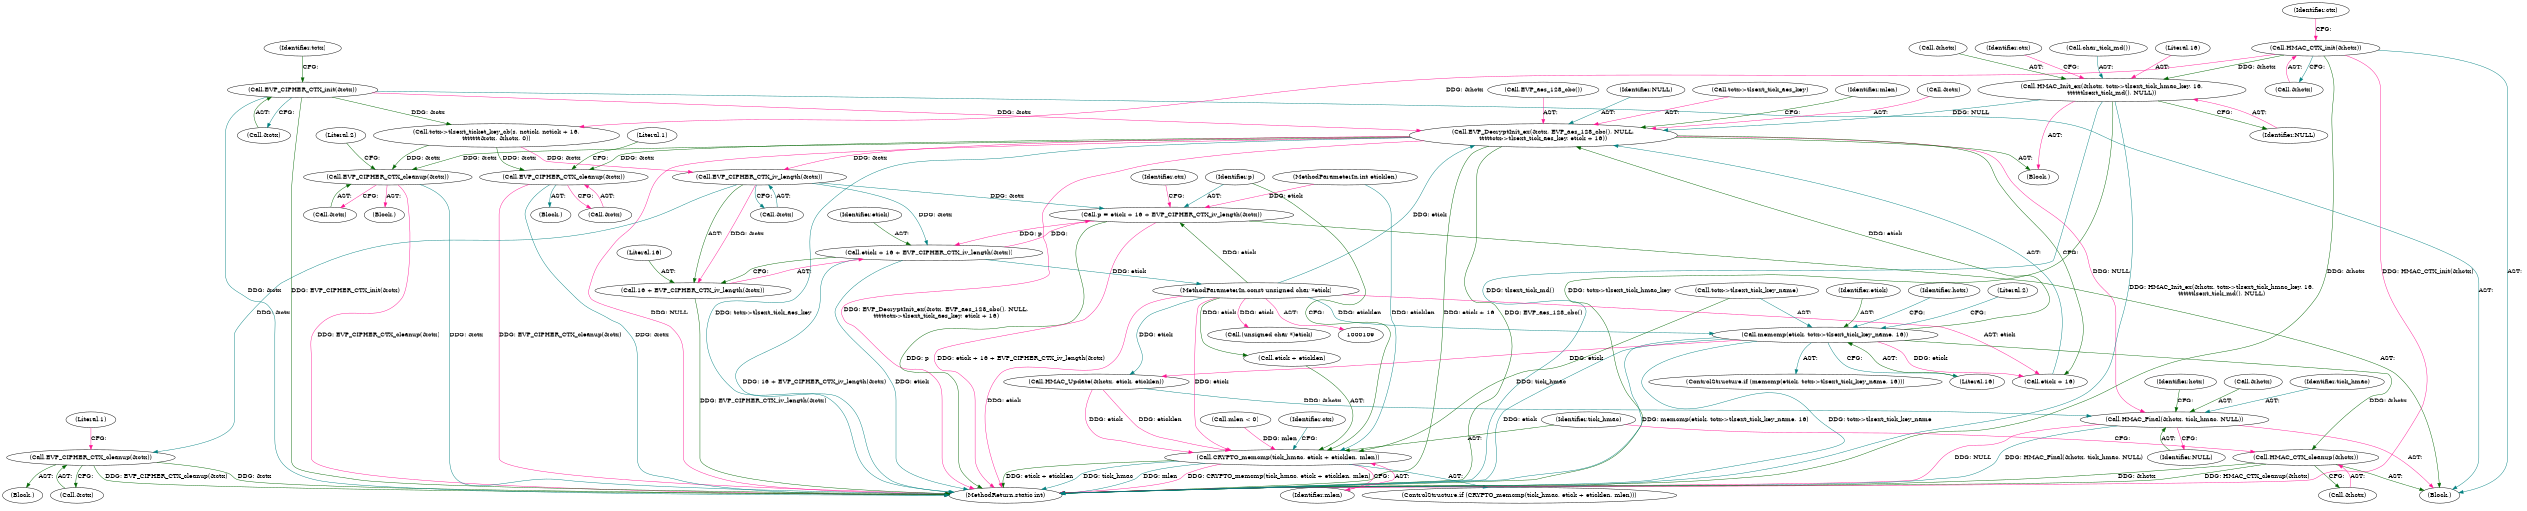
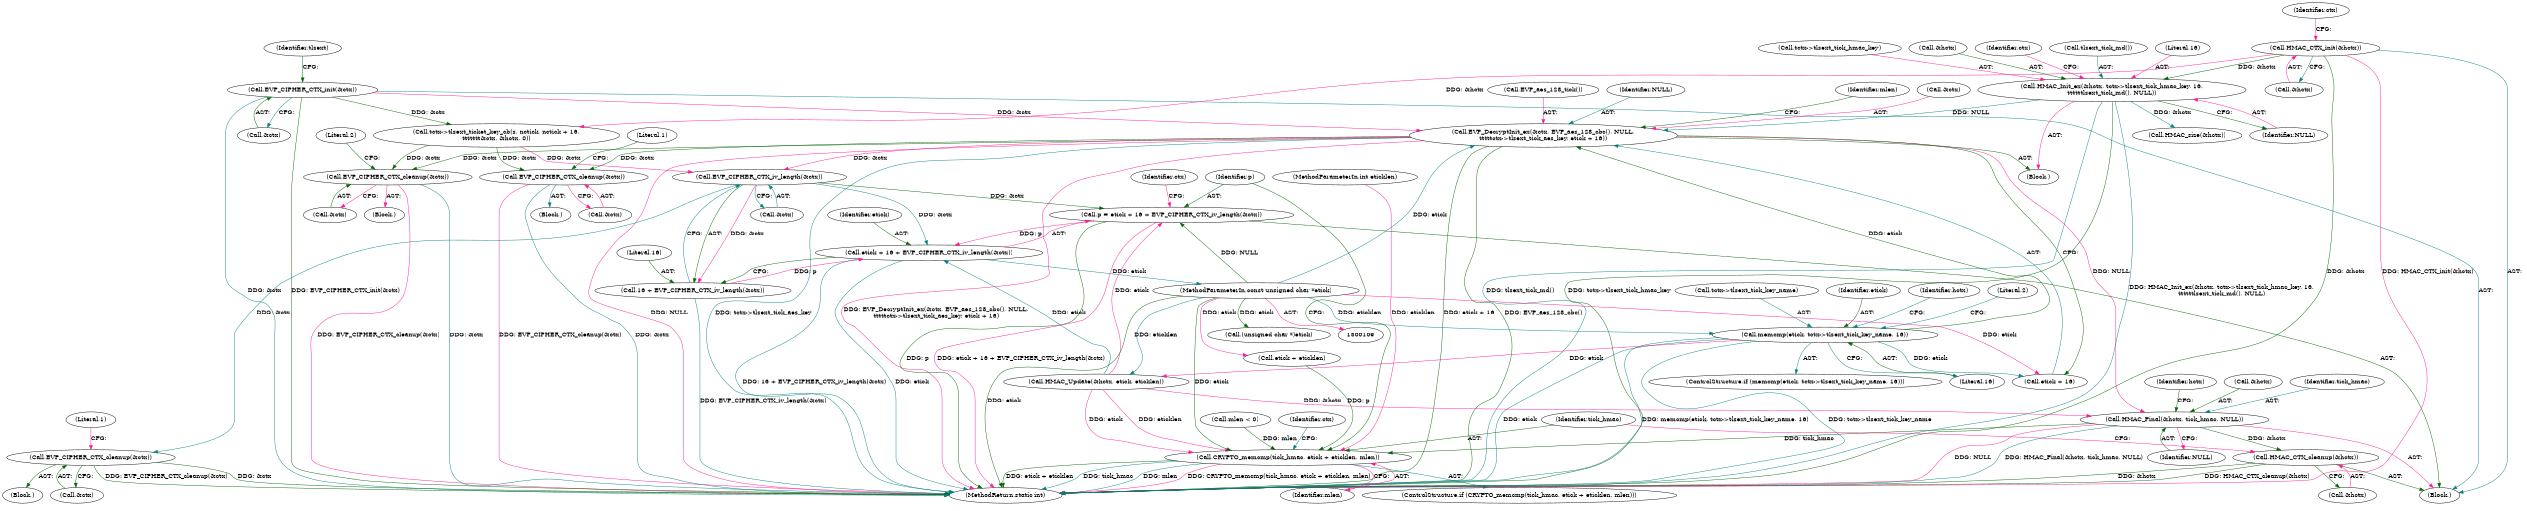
node "(Identifier,tctx)": label "(Identifier,tctx)" -> "(Identifier,tlsext)"
node "(Call,tctx->tlsext_tick_hmac_key)": added
node "(Call,char_tick_md())": label "(Call,char_tick_md())" -> "(Call,tlsext_tick_md())"
node "(Call,EVP_aes_128_cbc())": label "(Call,EVP_aes_128_cbc())" -> "(Call,EVP_aes_128_tick())"
node "(Call,tctx->tlsext_tick_aes_key)": removed
node "(Call,HMAC_size(&hctx))": added
edge "(Call,EVP_CIPHER_CTX_iv_length(&ctx))" -> "(Call,p = etick + 16 + EVP_CIPHER_CTX_iv_length(&ctx))": color teal -> darkgreen
edge "(Identifier,p)" -> "(Call,p = etick + 16 + EVP_CIPHER_CTX_iv_length(&ctx))": color teal -> darkgreen
edge "(MethodParameterIn,int eticklen)" -> "(Call,p = etick + 16 + EVP_CIPHER_CTX_iv_length(&ctx))": now "(Call,HMAC_Update(&hctx, etick, eticklen))" -> "(Call,p = etick + 16 + EVP_CIPHER_CTX_iv_length(&ctx))"
edge "(Call,16 + EVP_CIPHER_CTX_iv_length(&ctx))" -> "(Call,EVP_CIPHER_CTX_iv_length(&ctx))": added, label "CFG:"
edge "(Call,etick + 16 + EVP_CIPHER_CTX_iv_length(&ctx))" -> "(Call,p = etick + 16 + EVP_CIPHER_CTX_iv_length(&ctx))": label "DDG: " -> "AST: "
edge "(MethodParameterIn,const unsigned char *etick)" -> "(Call,p = etick + 16 + EVP_CIPHER_CTX_iv_length(&ctx))": label "DDG: etick" -> "DDG: NULL"
edge "(Call,16 + EVP_CIPHER_CTX_iv_length(&ctx))" -> "(Call,etick + 16 + EVP_CIPHER_CTX_iv_length(&ctx))": label "AST: " -> "DDG: p"
edge "(Call,HMAC_Update(&hctx, etick, eticklen))" -> "(Call,etick + 16 + EVP_CIPHER_CTX_iv_length(&ctx))": added, label "DDG: etick"
edge "(MethodParameterIn,const unsigned char *etick)" -> "(Call,(unsigned char *)etick)": color deeppink -> darkgreen
edge "(MethodParameterIn,int eticklen)" -> "(Call,CRYPTO_memcmp(tick_hmac, etick + eticklen, mlen))": color teal -> deeppink
edge "(MethodParameterIn,const unsigned char *etick)" -> "(Call,HMAC_Update(&hctx, etick, eticklen))": label "DDG: etick" -> "DDG: eticklen"
node "1000109": label "1000109" -> "1300109"
edge "(MethodParameterIn,const unsigned char *etick)" -> "(Call,etick + 16)": label "AST: etick" -> "DDG: etick"
edge "(MethodParameterIn,const unsigned char *etick)" -> "(Call,etick + eticklen)": color darkgreen -> deeppink
edge "(Call,memcmp(etick, tctx->tlsext_tick_key_name, 16))" -> "(Call,HMAC_CTX_cleanup(&hctx))": now "(Call,HMAC_Final(&hctx, tick_hmac, NULL))" -> "(Call,HMAC_CTX_cleanup(&hctx))"
edge "(MethodParameterIn,const unsigned char *etick)" -> "(MethodReturn,static int)": color deeppink -> darkgreen
edge "(Call,tctx->tlsext_tick_key_name)" -> "(Call,CRYPTO_memcmp(tick_hmac, etick + eticklen, mlen))": now "(Call,HMAC_Final(&hctx, tick_hmac, NULL))" -> "(Call,CRYPTO_memcmp(tick_hmac, etick + eticklen, mlen))"
edge "(MethodParameterIn,const unsigned char *etick)" -> "(Call,CRYPTO_memcmp(tick_hmac, etick + eticklen, mlen))": color deeppink -> darkgreen
edge "(Call,memcmp(etick, tctx->tlsext_tick_key_name, 16))" -> "(Call,etick + 16)": color deeppink -> teal
edge "(Call,etick + eticklen)" -> "(Call,CRYPTO_memcmp(tick_hmac, etick + eticklen, mlen))": label "AST: " -> "DDG: p"
edge "(Call,HMAC_Update(&hctx, etick, eticklen))" -> "(Call,HMAC_Final(&hctx, tick_hmac, NULL))": color teal -> deeppink
edge "(Call,mlen < 0)" -> "(Call,CRYPTO_memcmp(tick_hmac, etick + eticklen, mlen))": color deeppink -> darkgreen
edge "(Call,16 + EVP_CIPHER_CTX_iv_length(&ctx))" -> "(MethodReturn,static int)": color darkgreen -> teal
